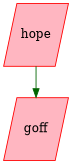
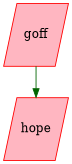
edge "hope" -> "goff": reversed
